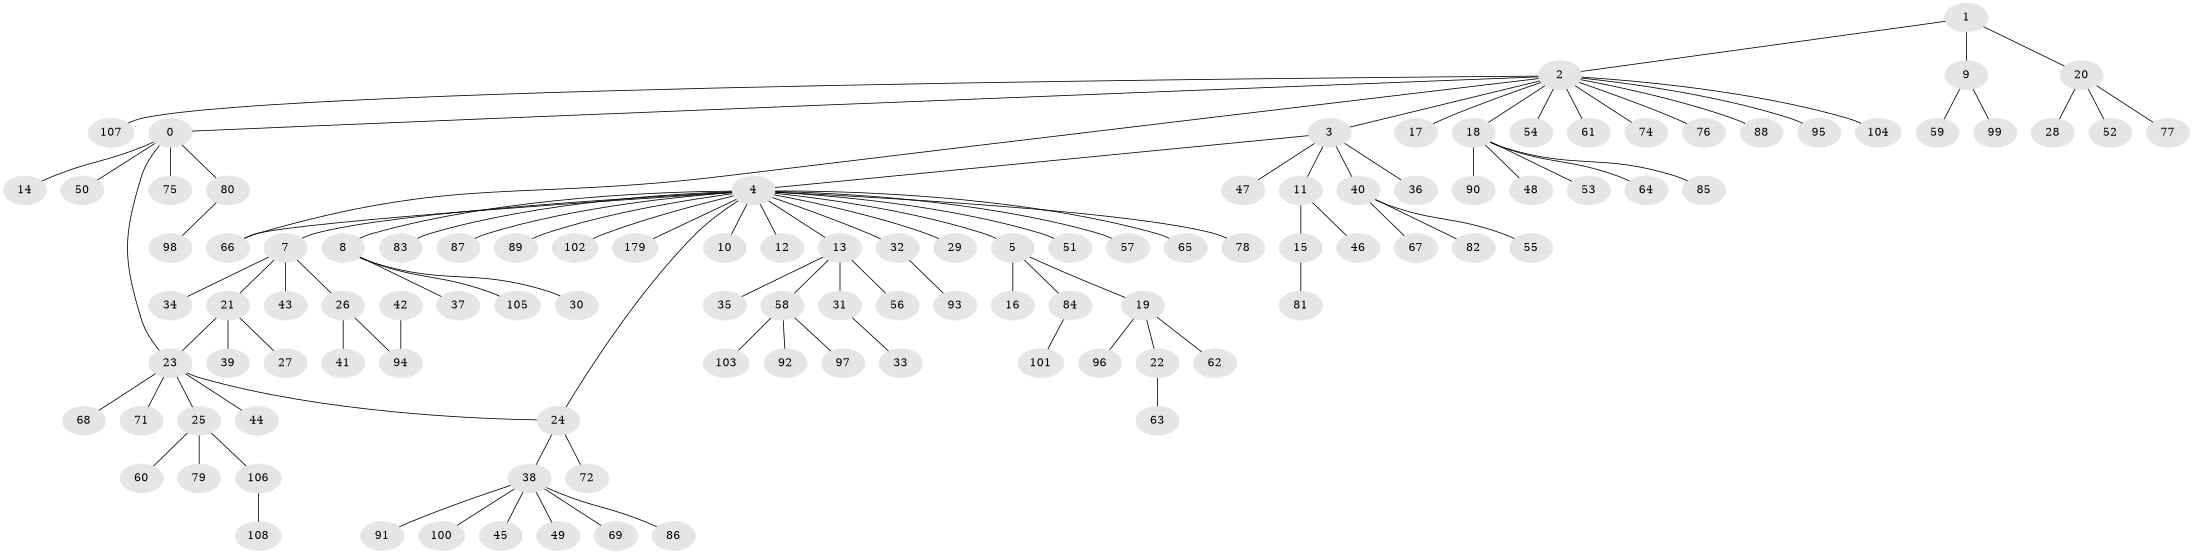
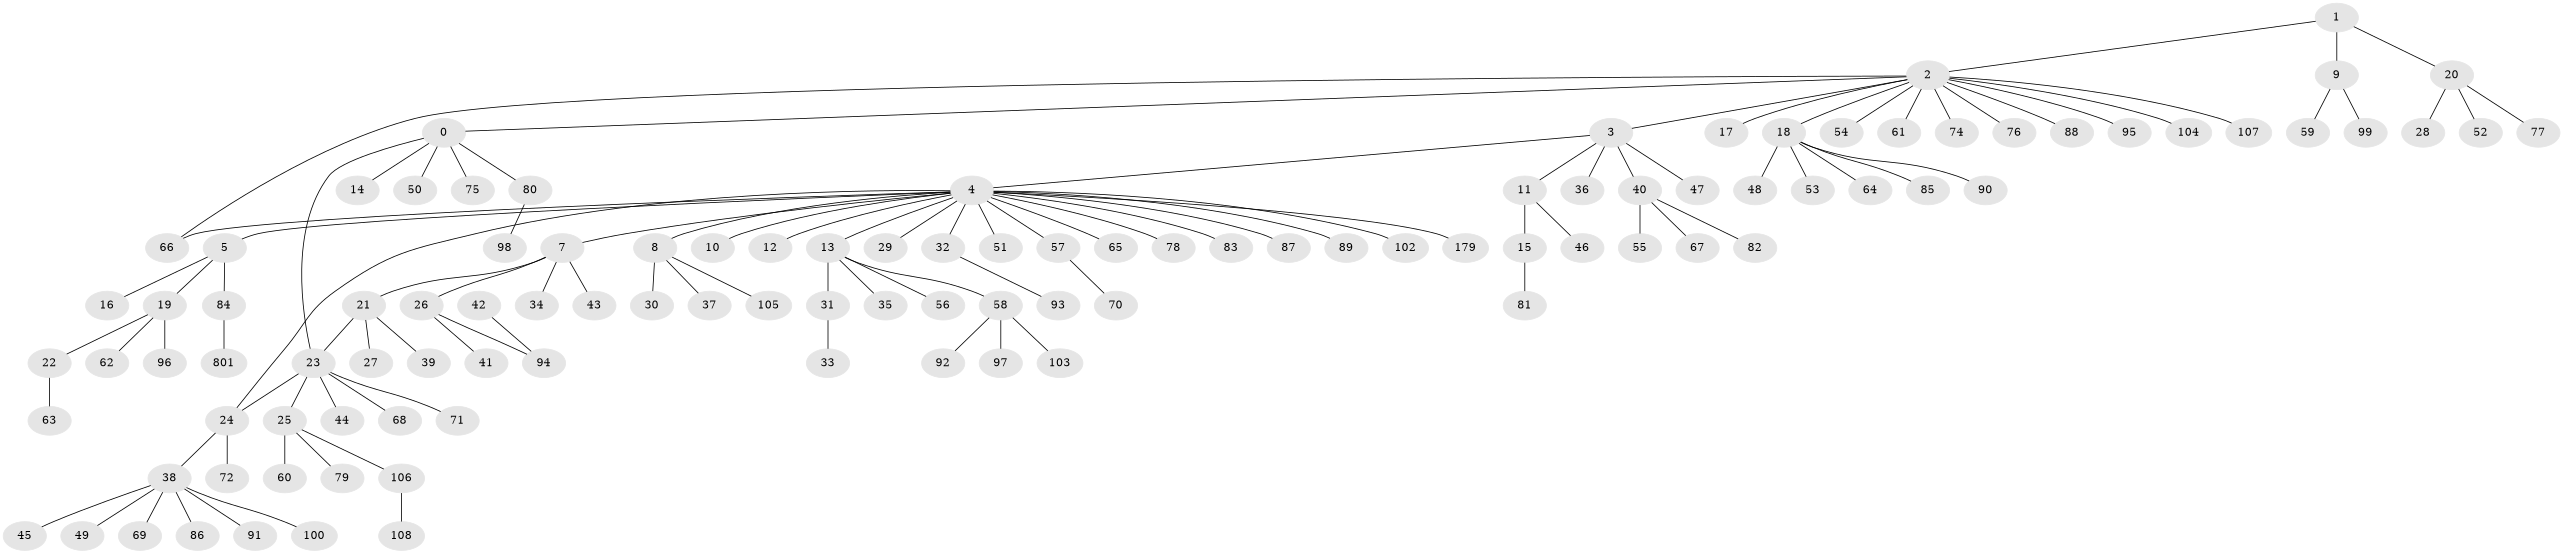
node "70": added
node "101": label "101" -> "801"
